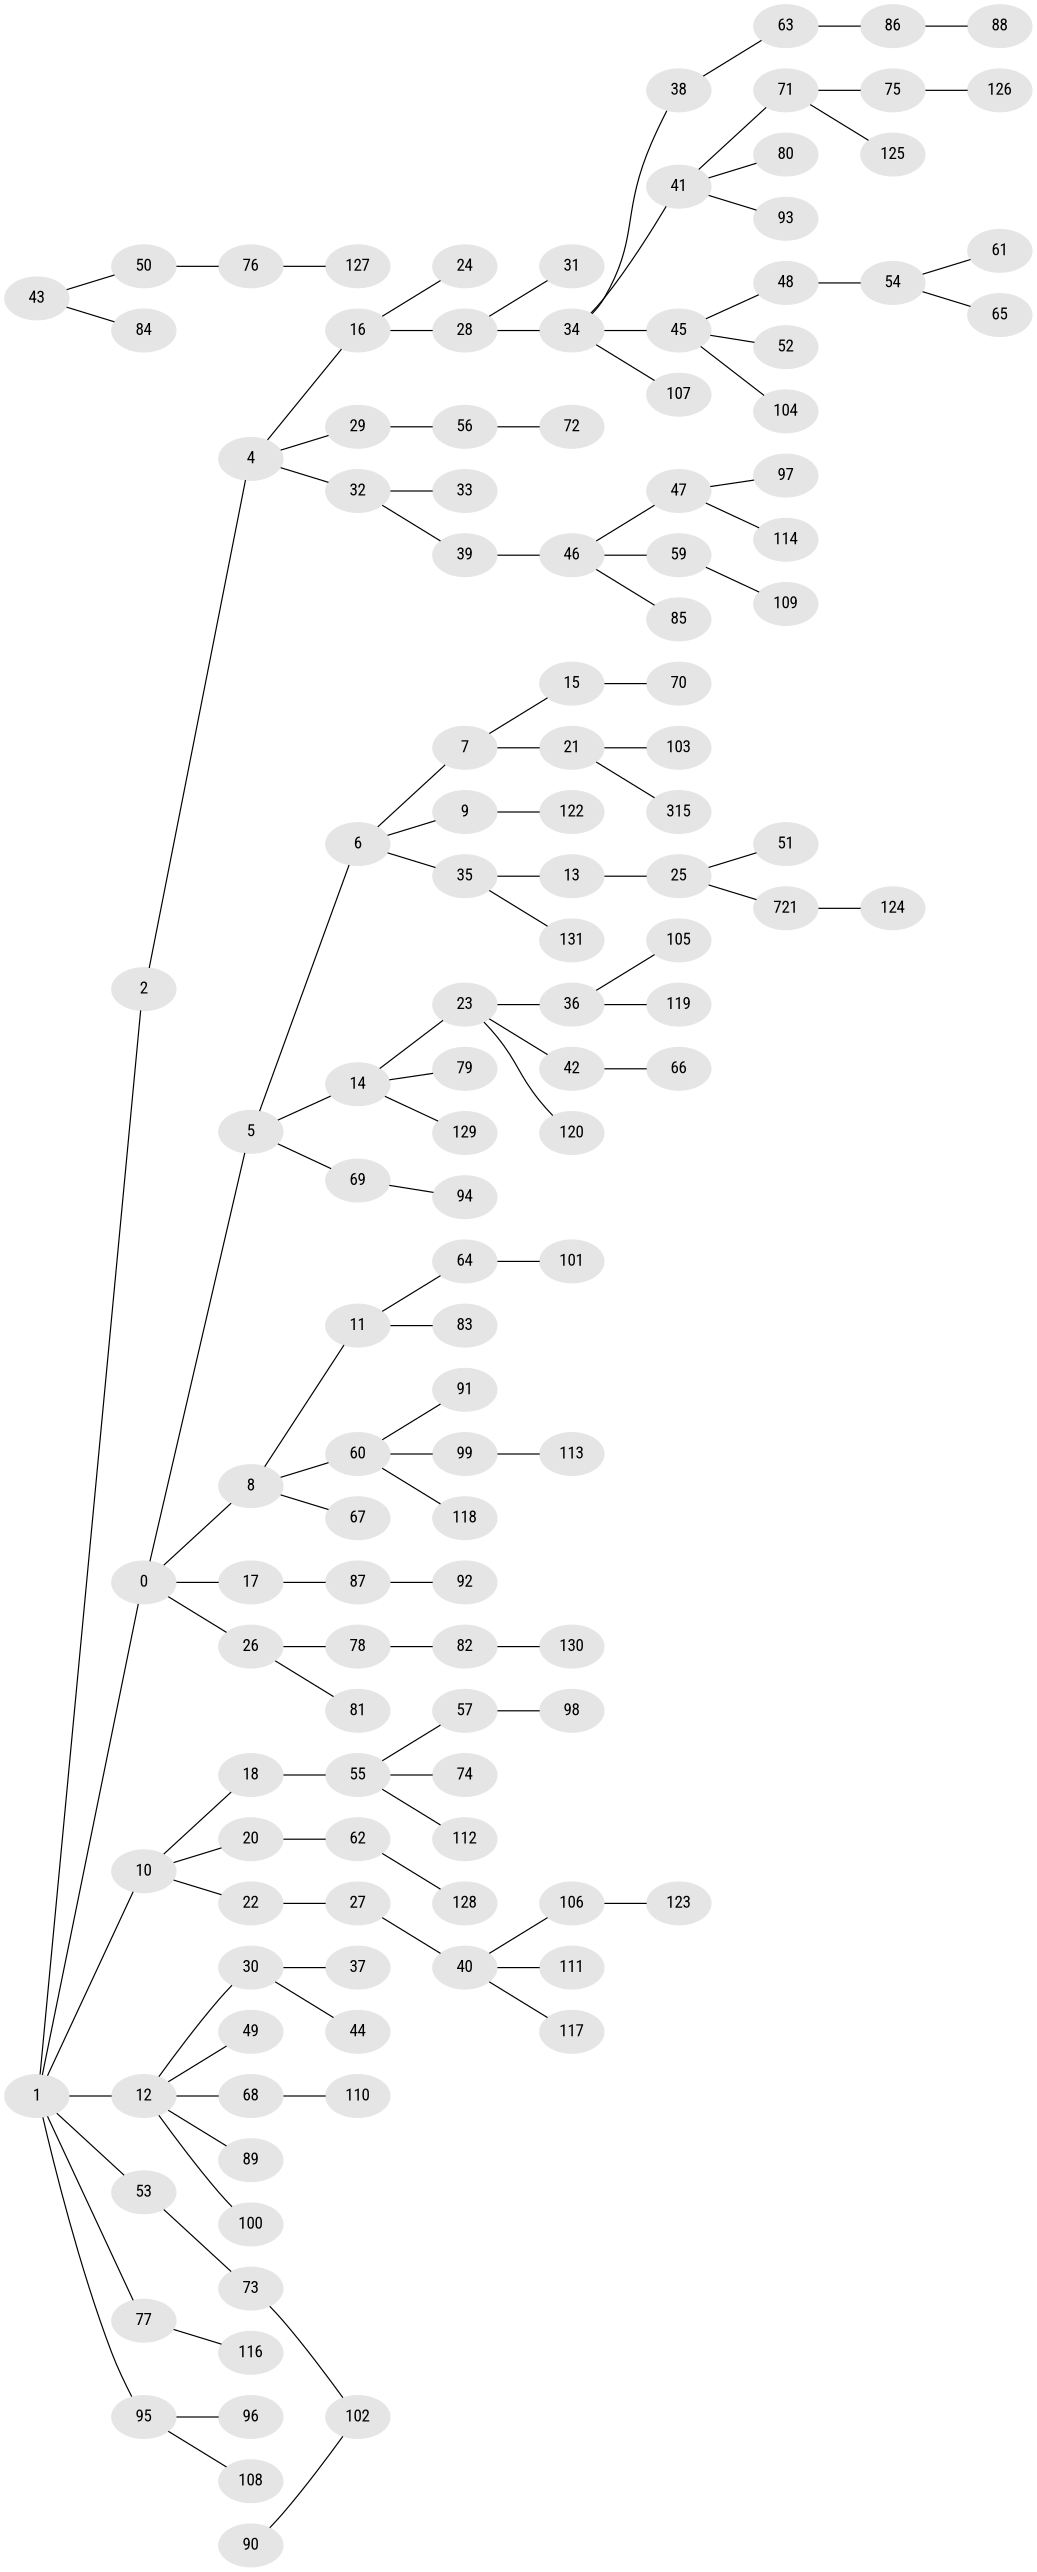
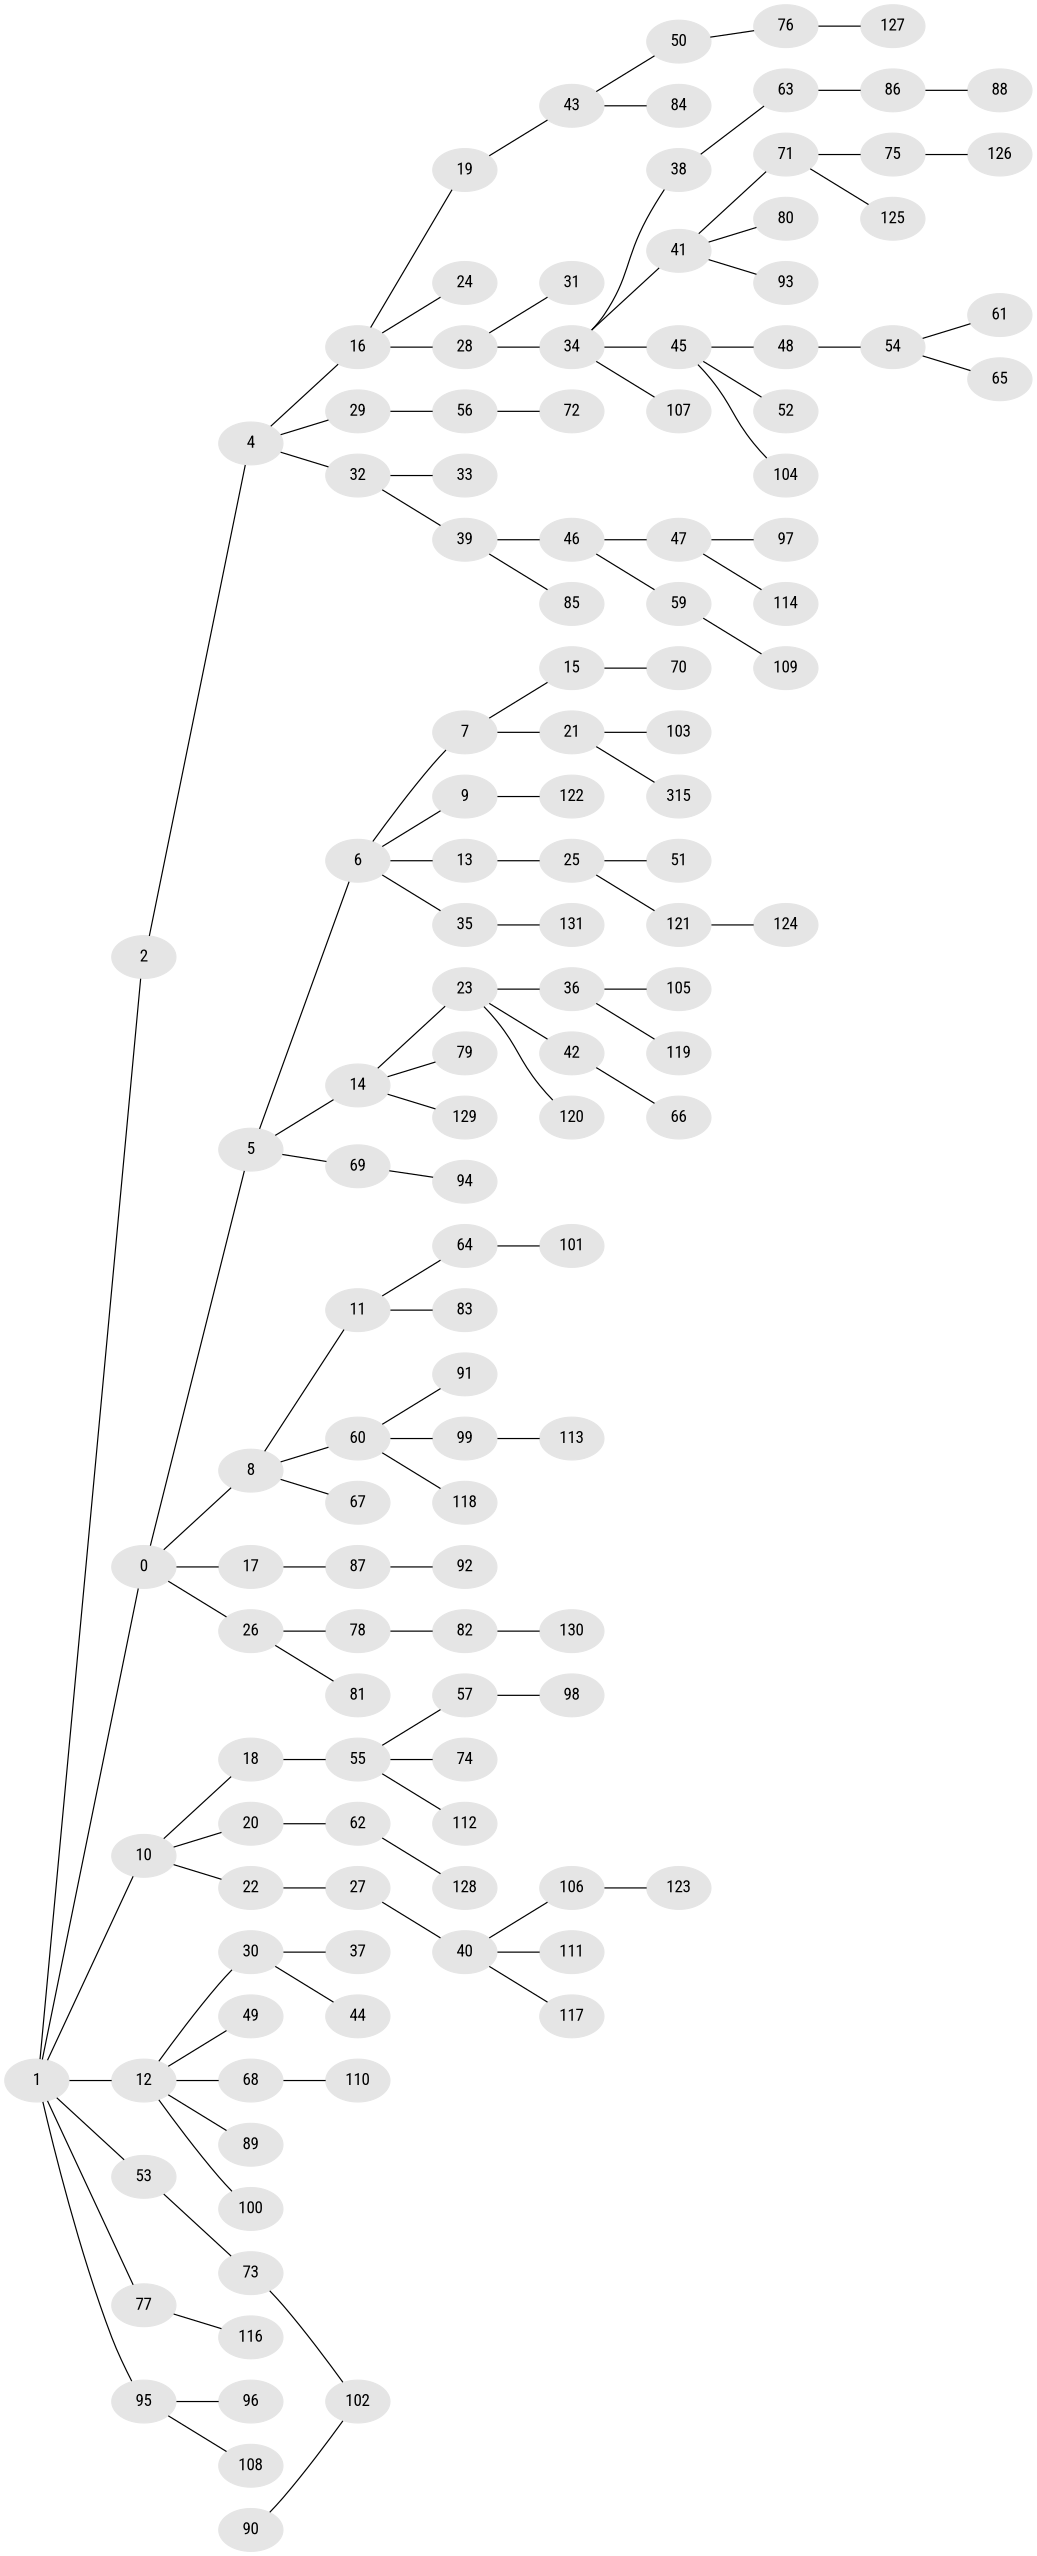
node "19": added
edge "46" -- "85": now "39" -- "85"
edge "35" -- "13": now "6" -- "13"
node "721": label "721" -> "121"
